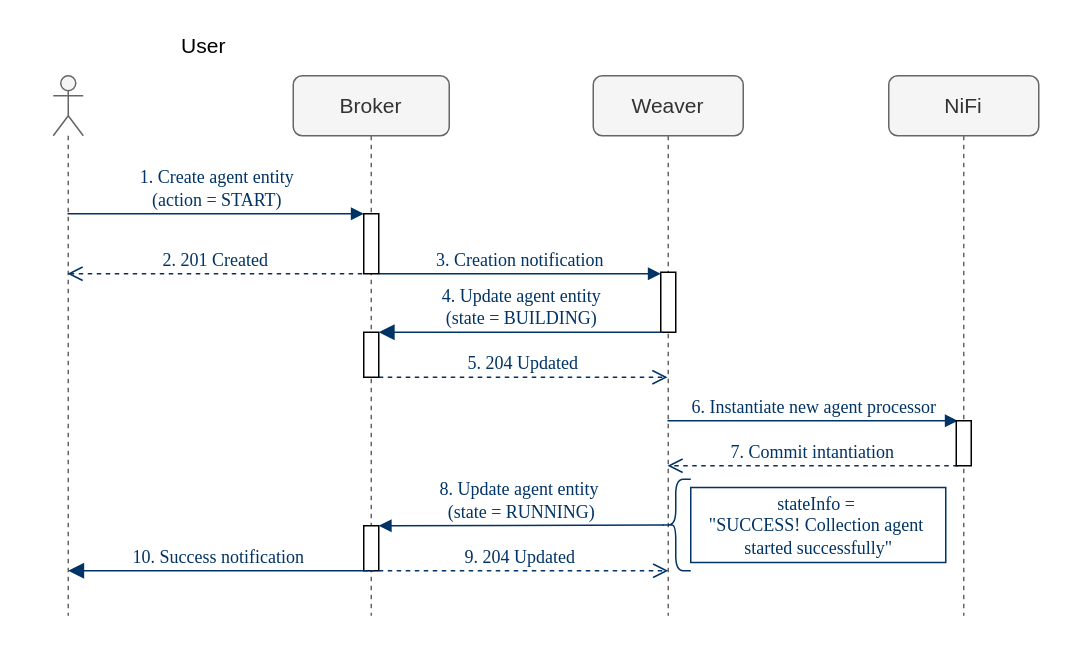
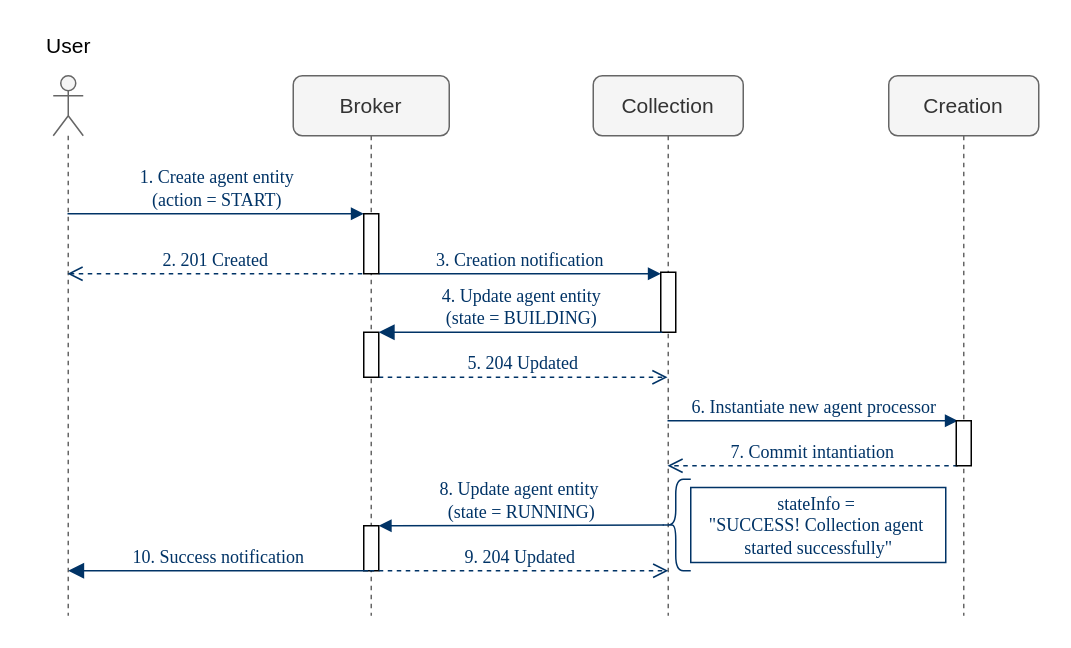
node "User": moved (203, 46) -> (68, 46)
node "Weaver": label "Weaver" -> "Collection"
node "NiFi": label "NiFi" -> "Creation"
